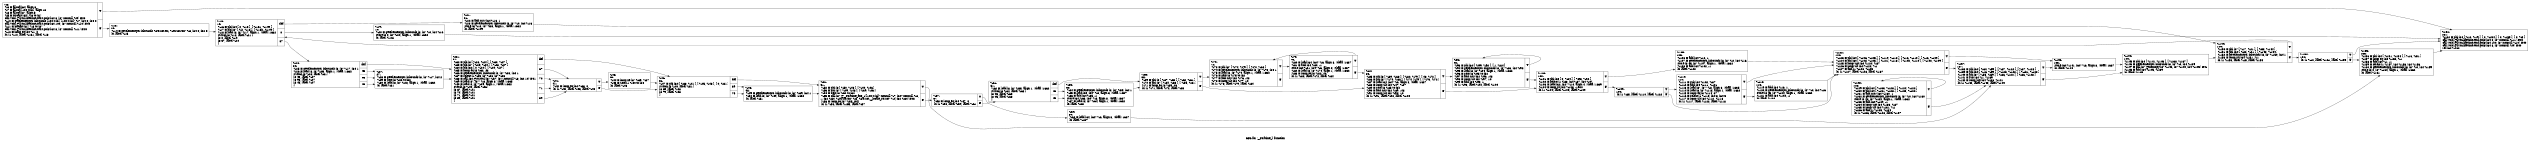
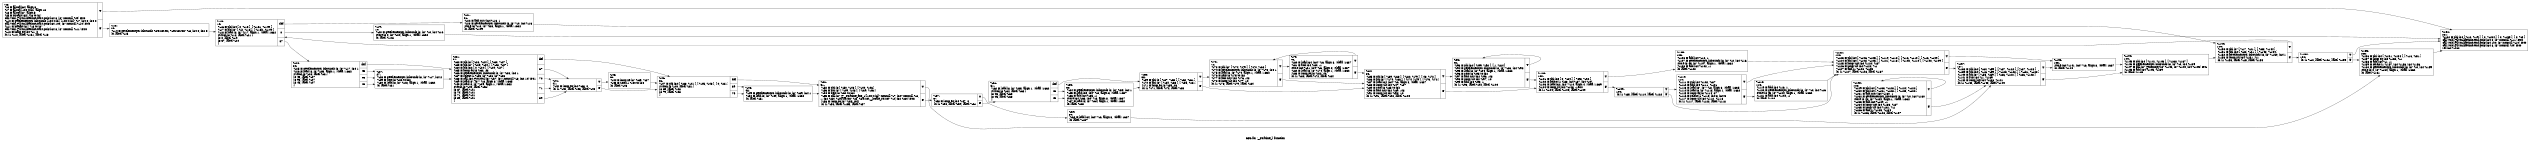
edge "%72:" -> "%84:": added
